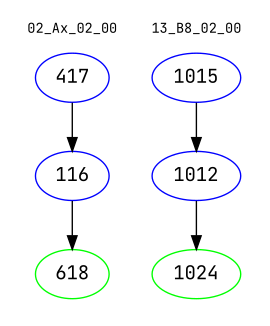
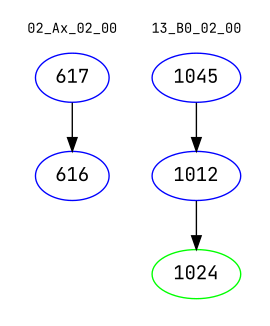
cluster "13_B8_02_00": label "13_B8_02_00" -> "13_B0_02_00"
node "417": label "417" -> "617"
node "1015": label "1015" -> "1045"
node "116": label "116" -> "616"
node "618": removed
